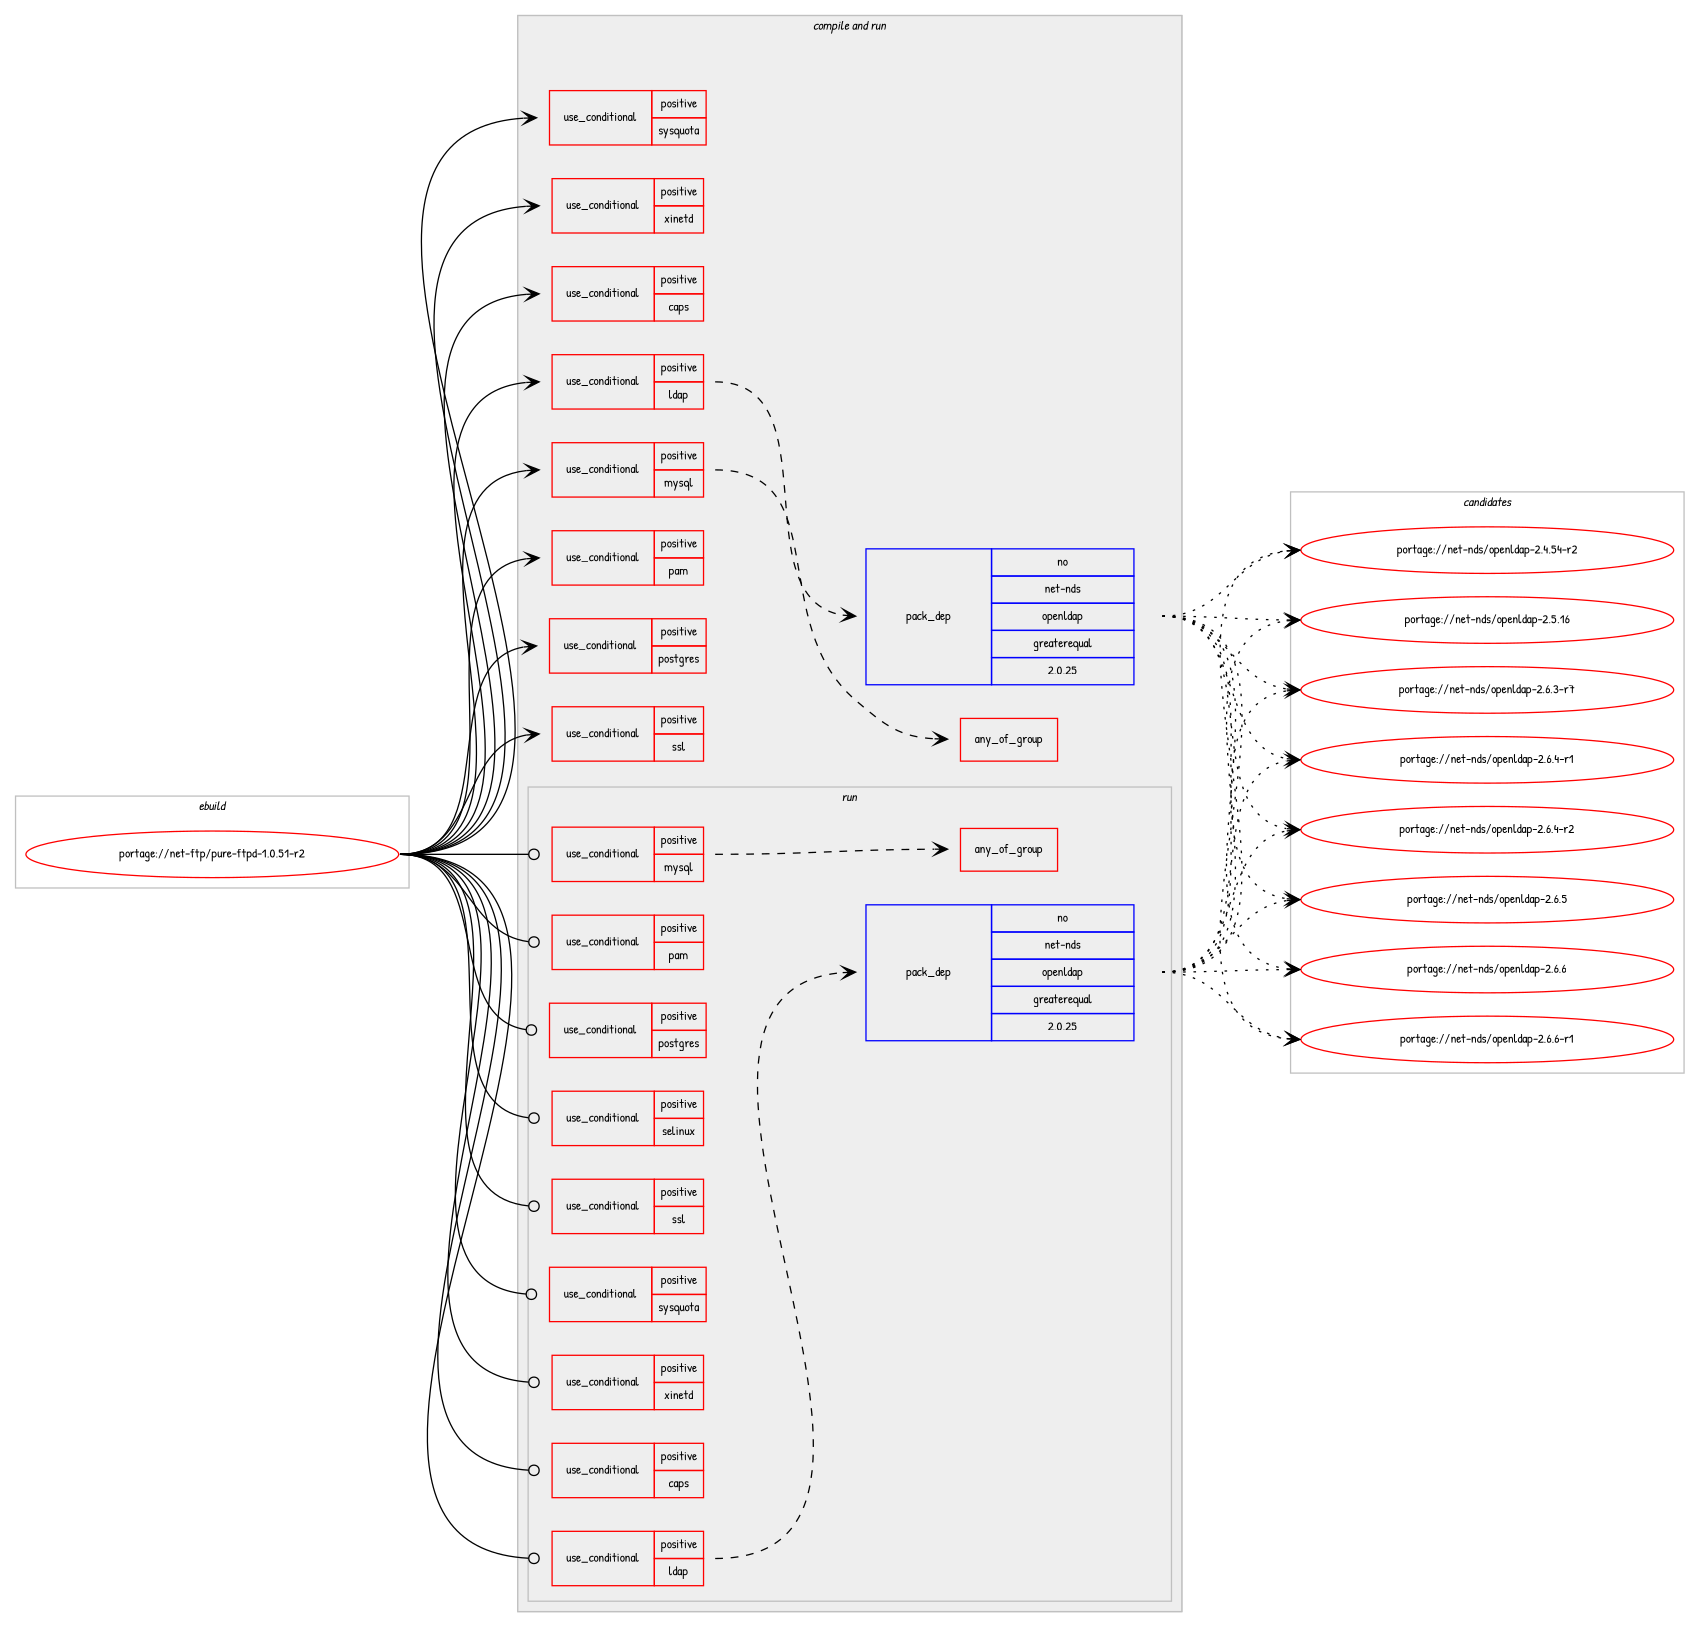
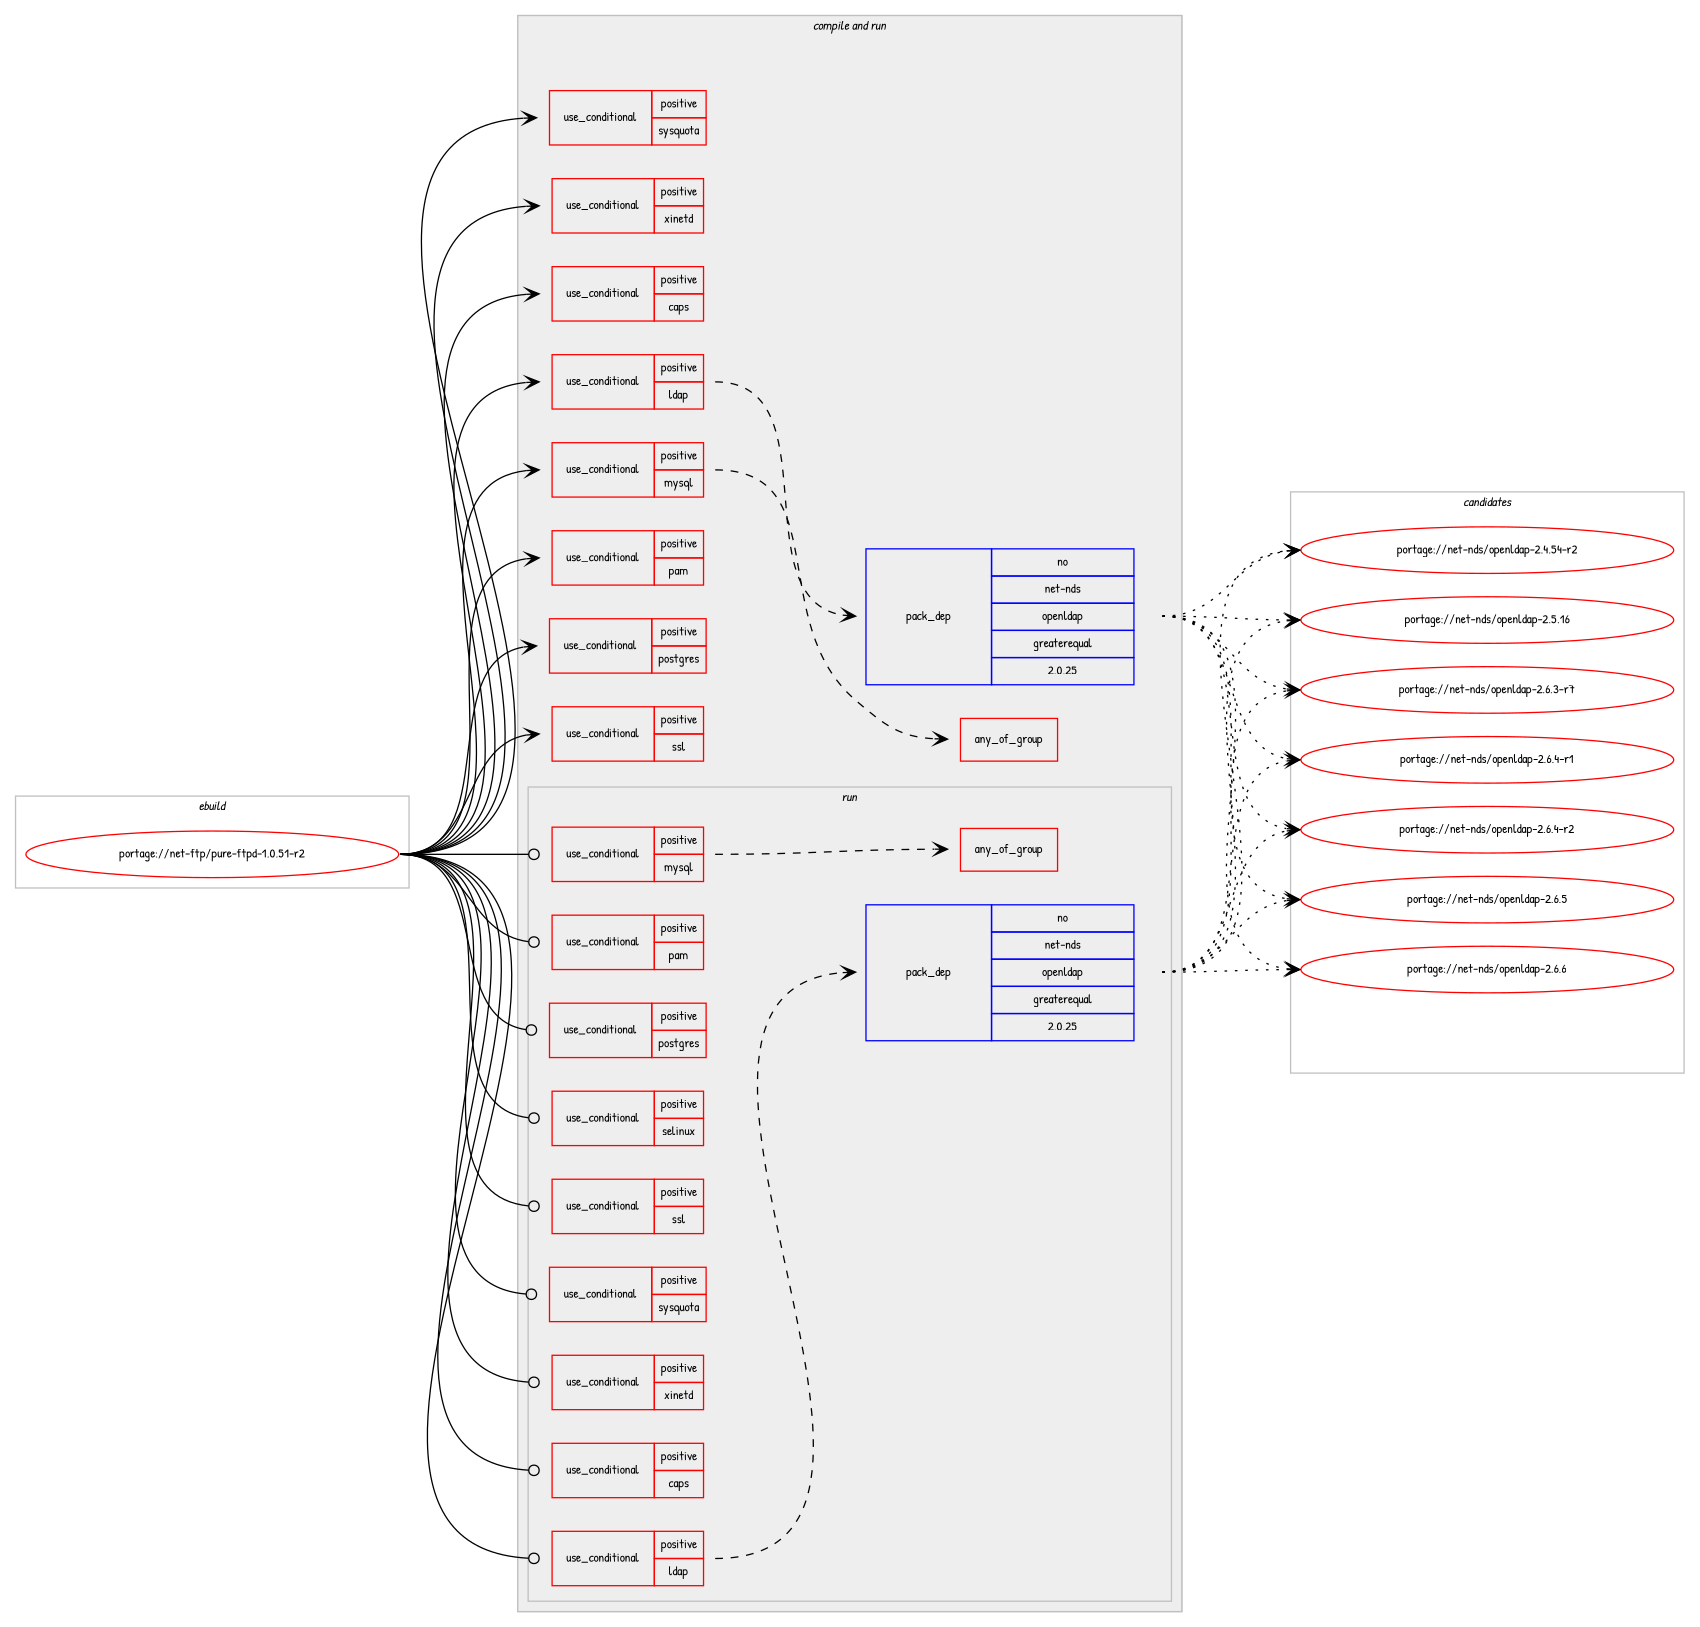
node "portage://net-nds/openldap-2.6.6-r1": removed
